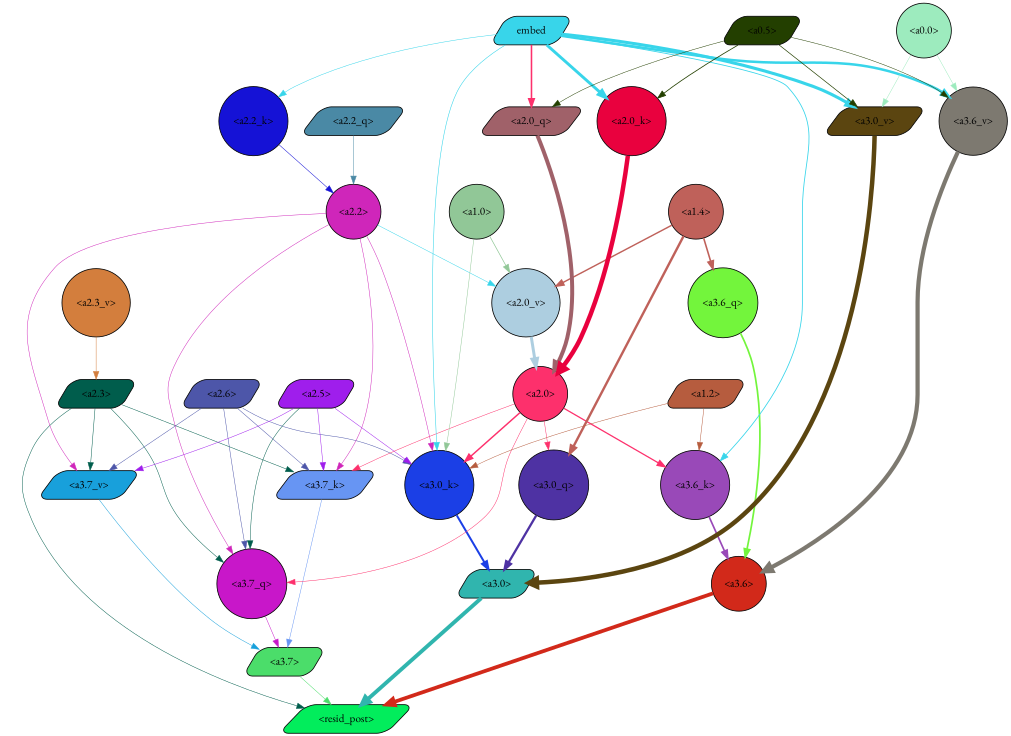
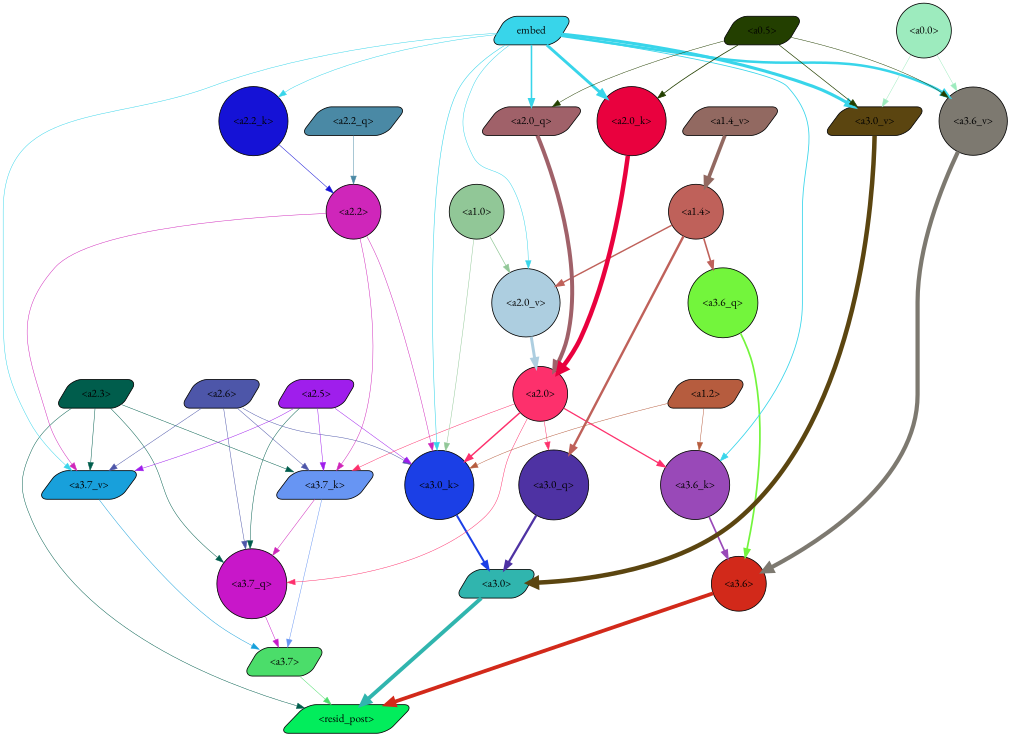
edge "embed" -> "<a2.0_q>": color #fd306c -> #38d5ea
edge "embed" -> "<a3.7_v>": added
node "<a1.4_v>": added
edge "<a2.2>" -> "<a2.0_v>": now "embed" -> "<a2.0_v>"
node "<a2.3_v>": removed
edge "<a2.2>" -> "<a3.7_q>": now "<a3.7_k>" -> "<a3.7_q>"
